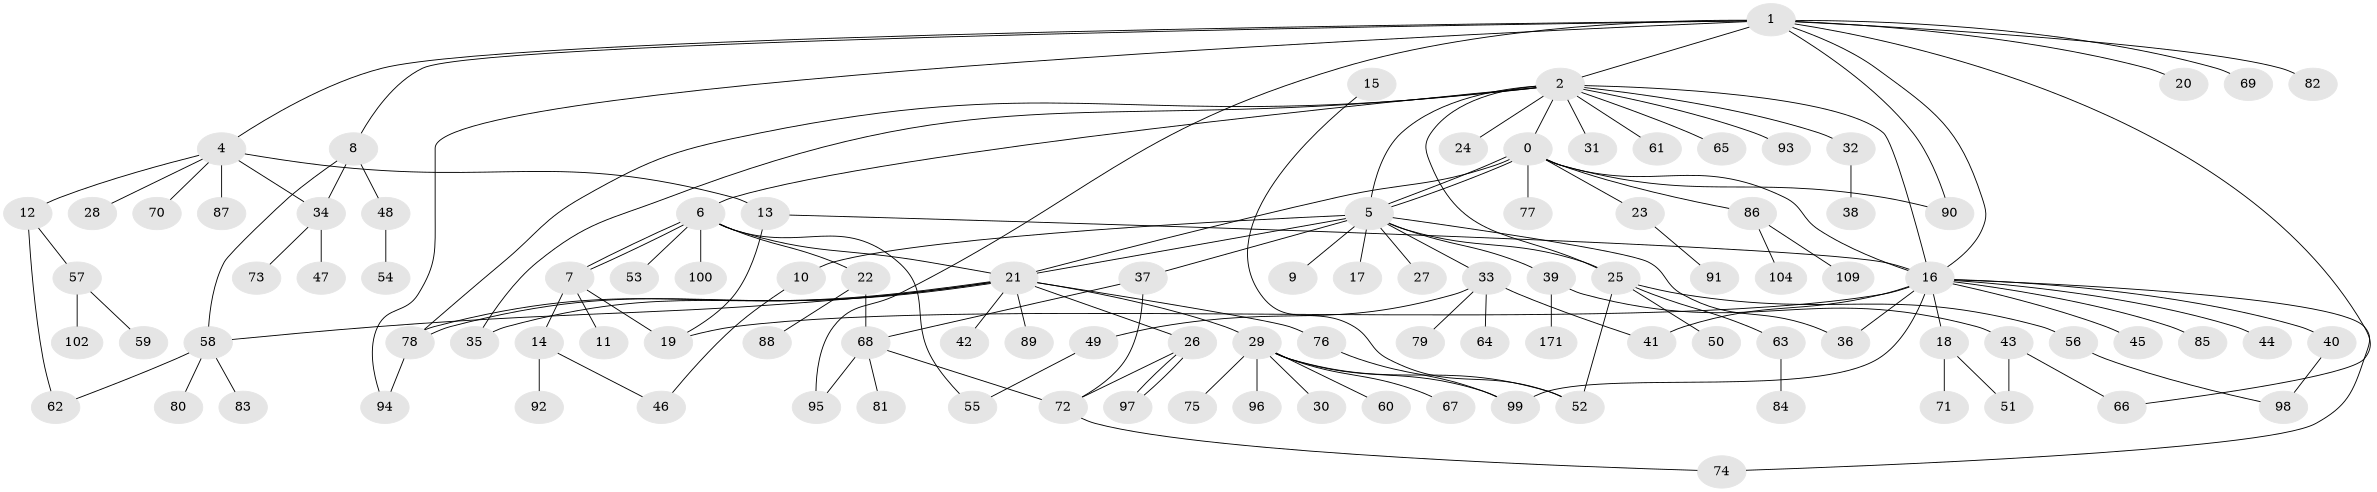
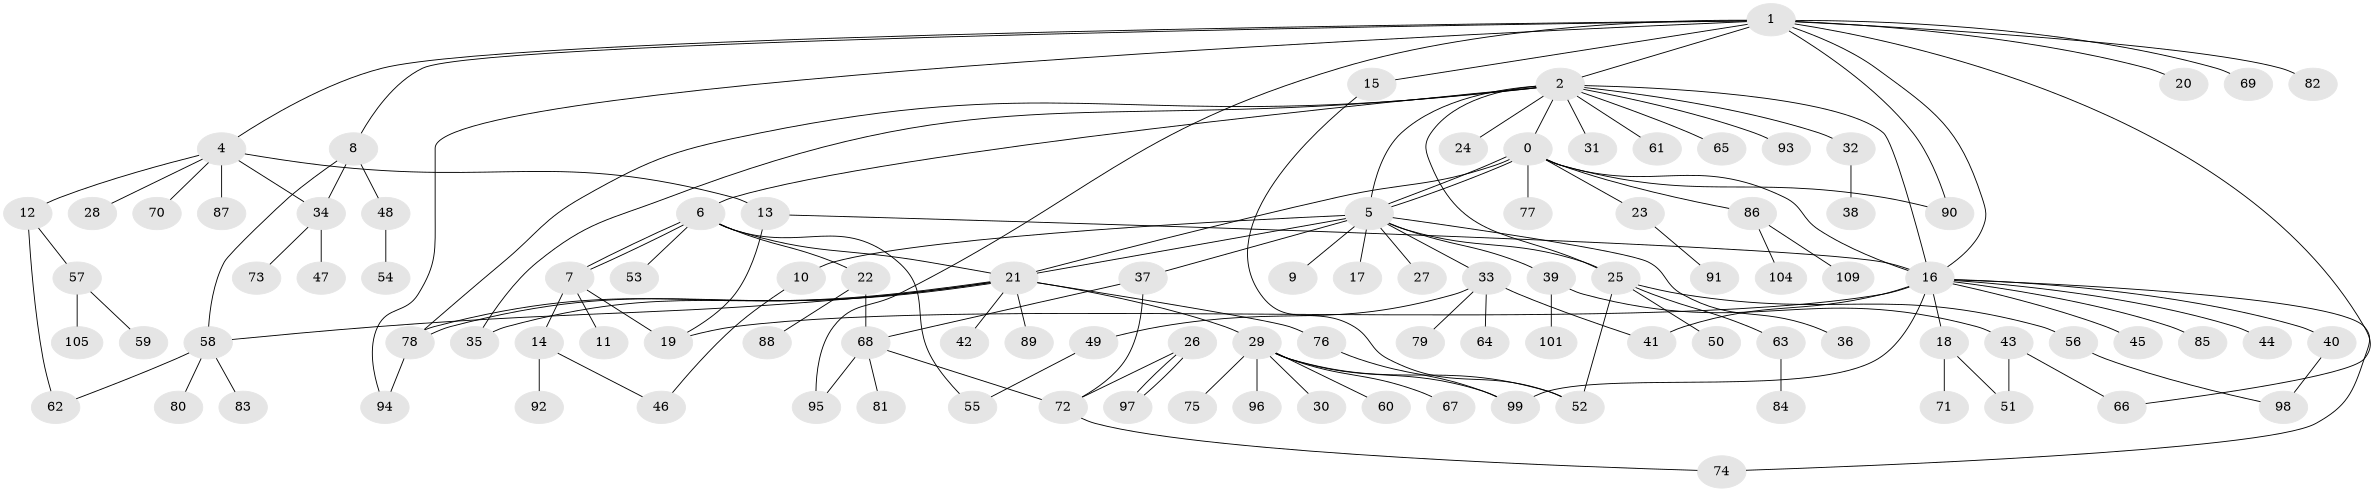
edge "1" -- "15": added
node "100": removed
edge "21" -- "26": removed
edge "16" -- "36": removed
node "102": label "102" -> "105"
node "171": label "171" -> "101"
